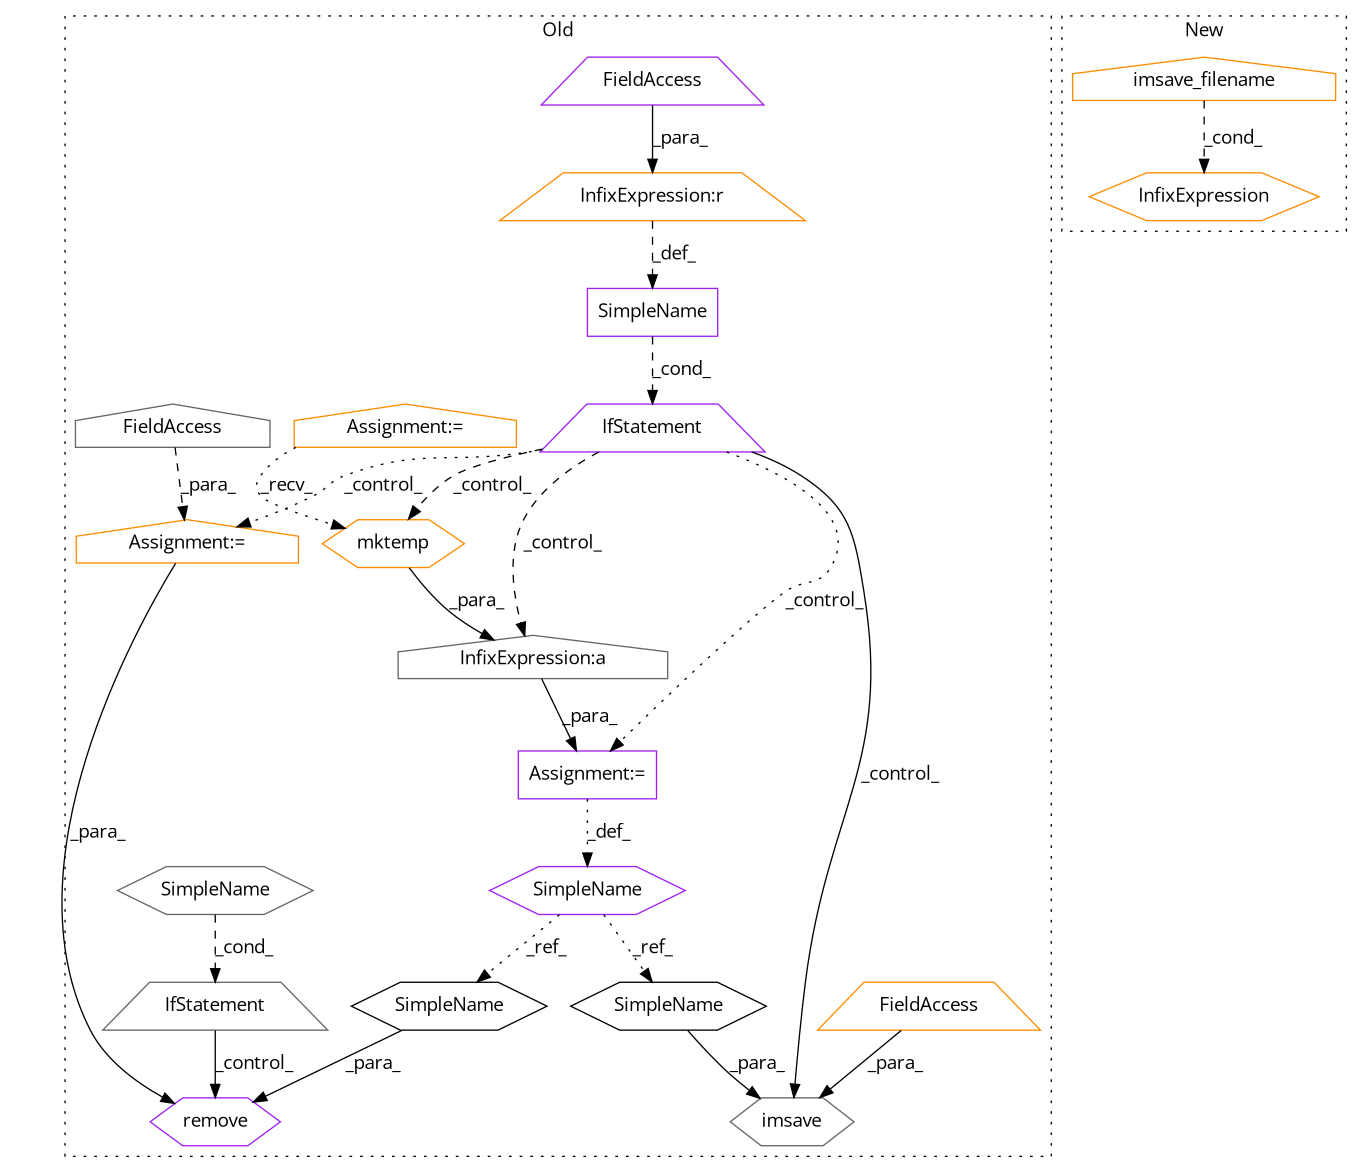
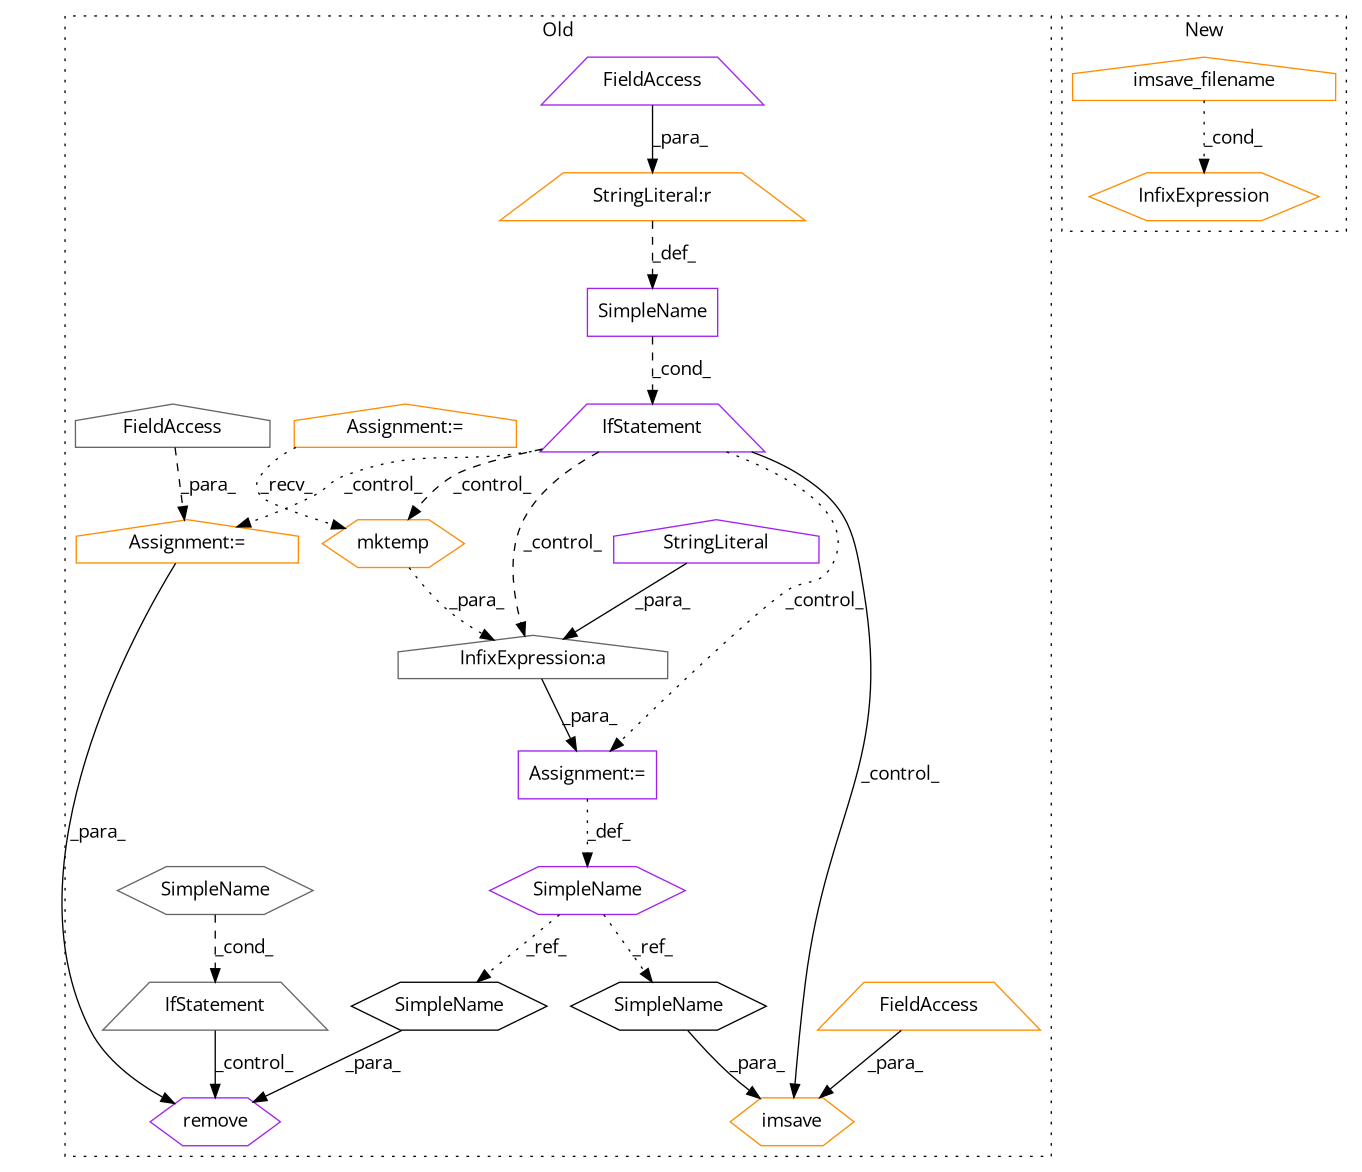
edge "imsave_filename" -> "InfixExpression": style dashed -> dotted
node "InfixExpression:r": label "InfixExpression:r" -> "StringLiteral:r"
node "StringLiteral": added
edge "mktemp" -> "InfixExpression:a": style solid -> dotted
node "imsave": color gray40 -> darkorange
